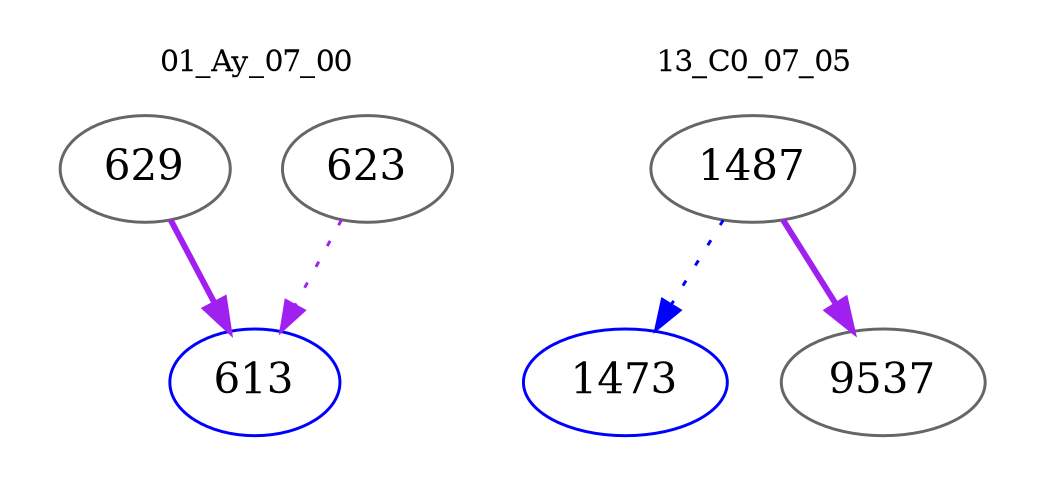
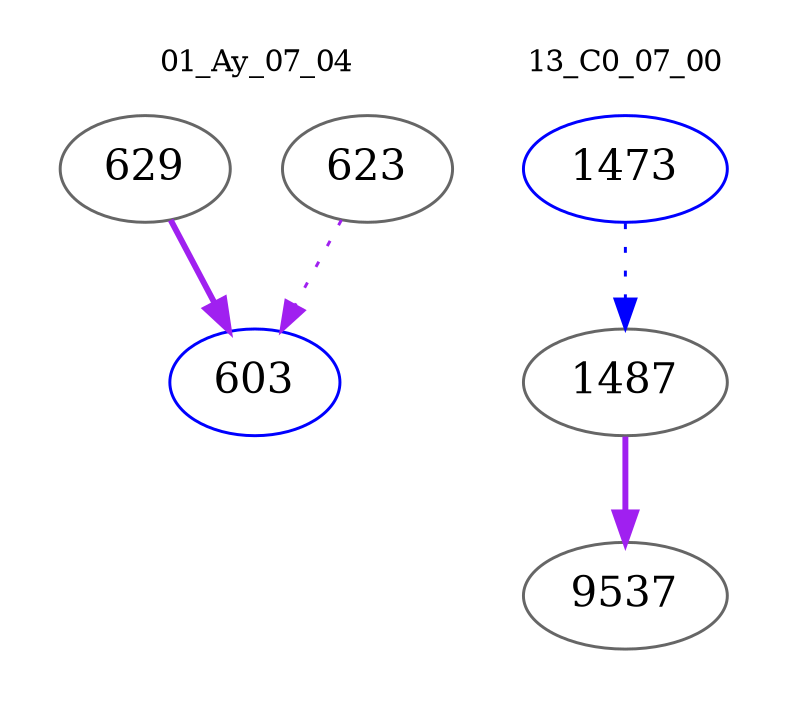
cluster "01_Ay_07_00": label "01_Ay_07_00" -> "01_Ay_07_04"
cluster "13_C0_07_05": label "13_C0_07_05" -> "13_C0_07_00"
edge "1487" -> "1473": reversed
node "613": label "613" -> "603"
